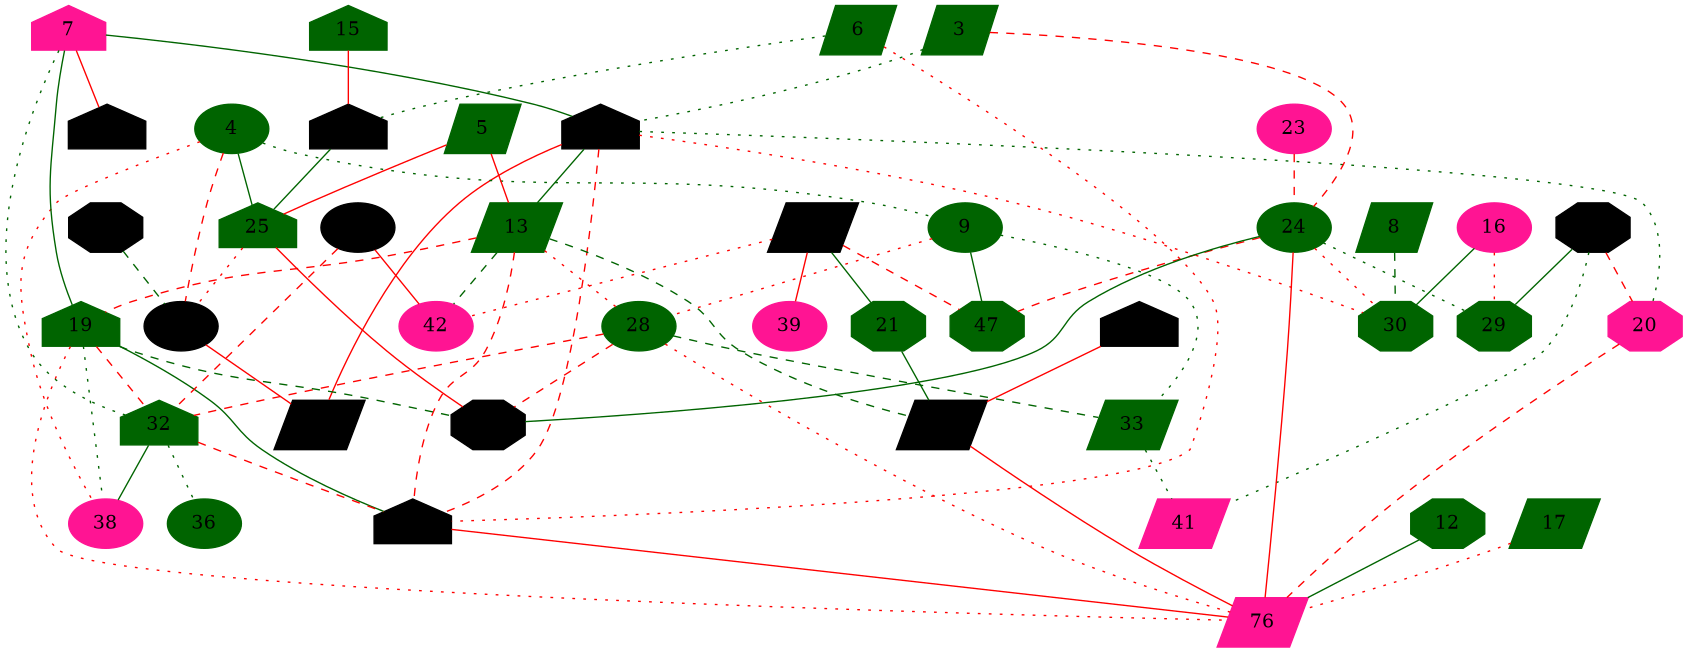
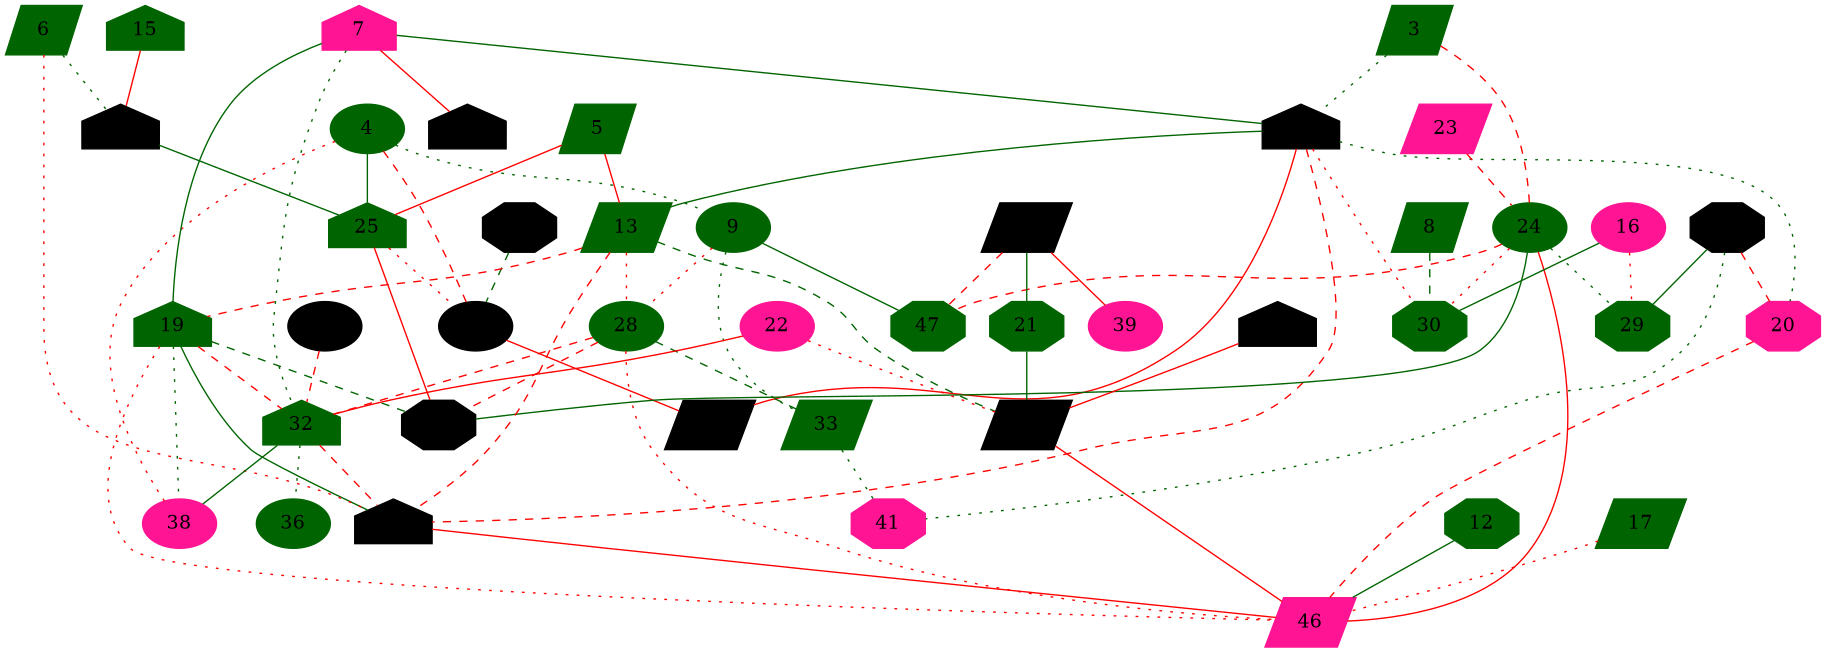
node "23": shape ellipse -> parallelogram
node "42": removed
node "22": added
node "41": shape parallelogram -> octagon
node "76": label "76" -> "46"
